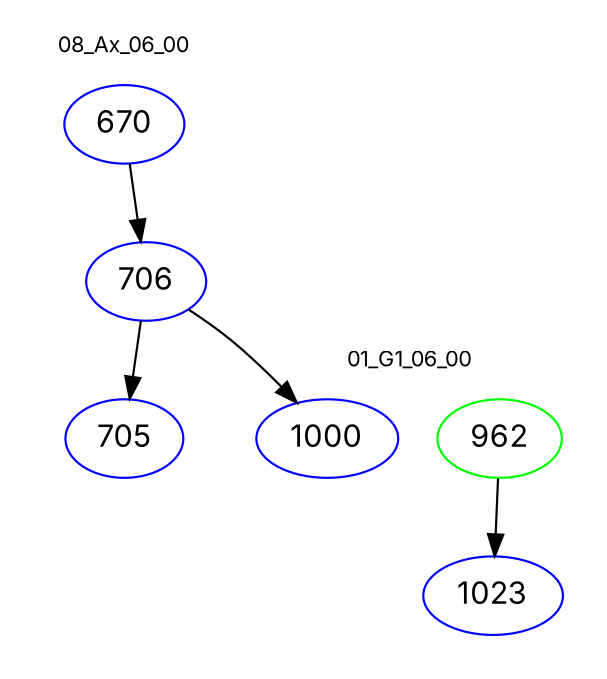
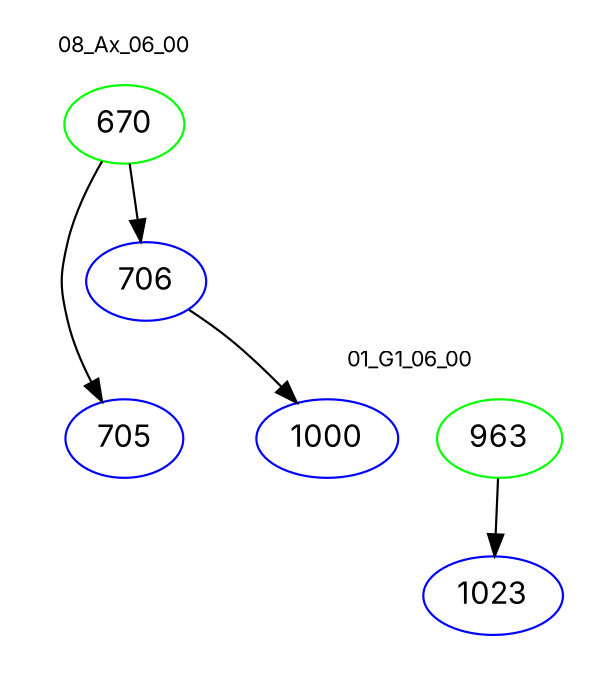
node "670": color blue -> green
edge "706" -> "705": now "670" -> "705"
node "962": label "962" -> "963"
